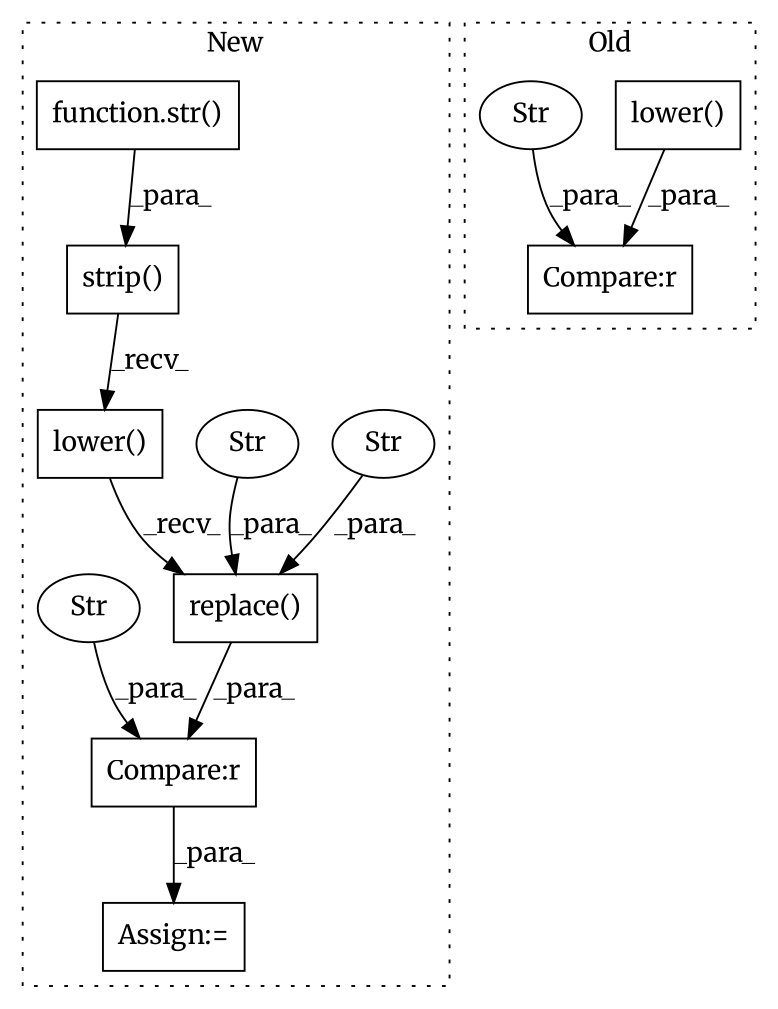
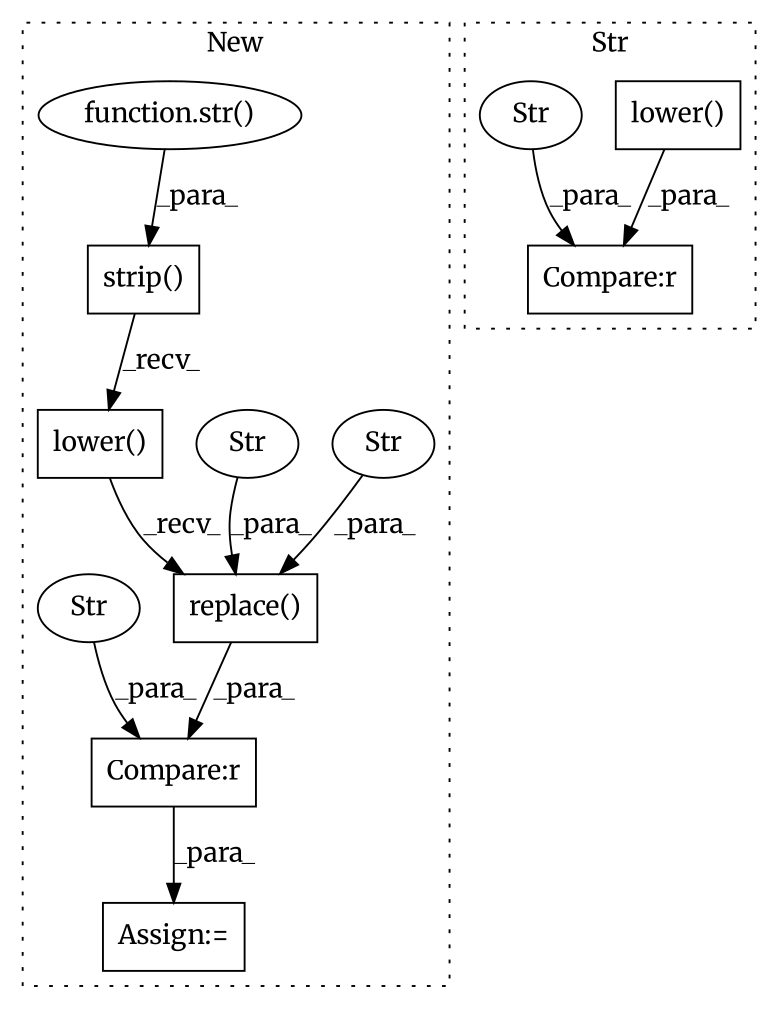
cluster "Old": label "Old" -> "Str"
node "function.str()": shape box -> ellipse
